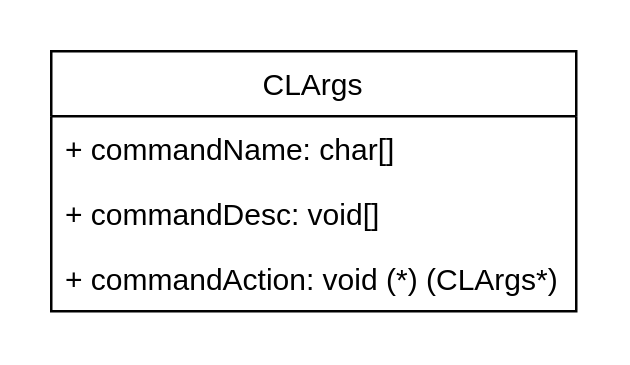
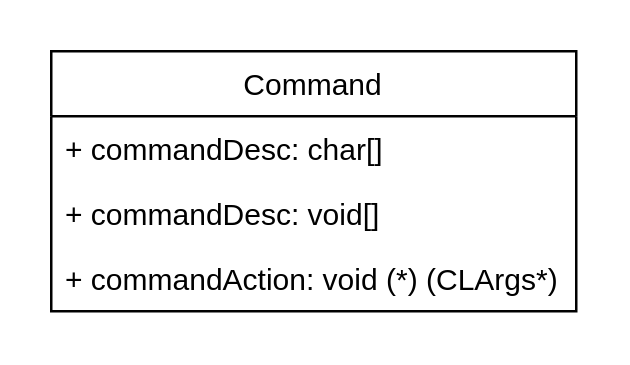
node "CLArgs": label "CLArgs" -> "Command"
node "+ commandName: char[]": label "+ commandName: char[]" -> "+ commandDesc: char[]"
